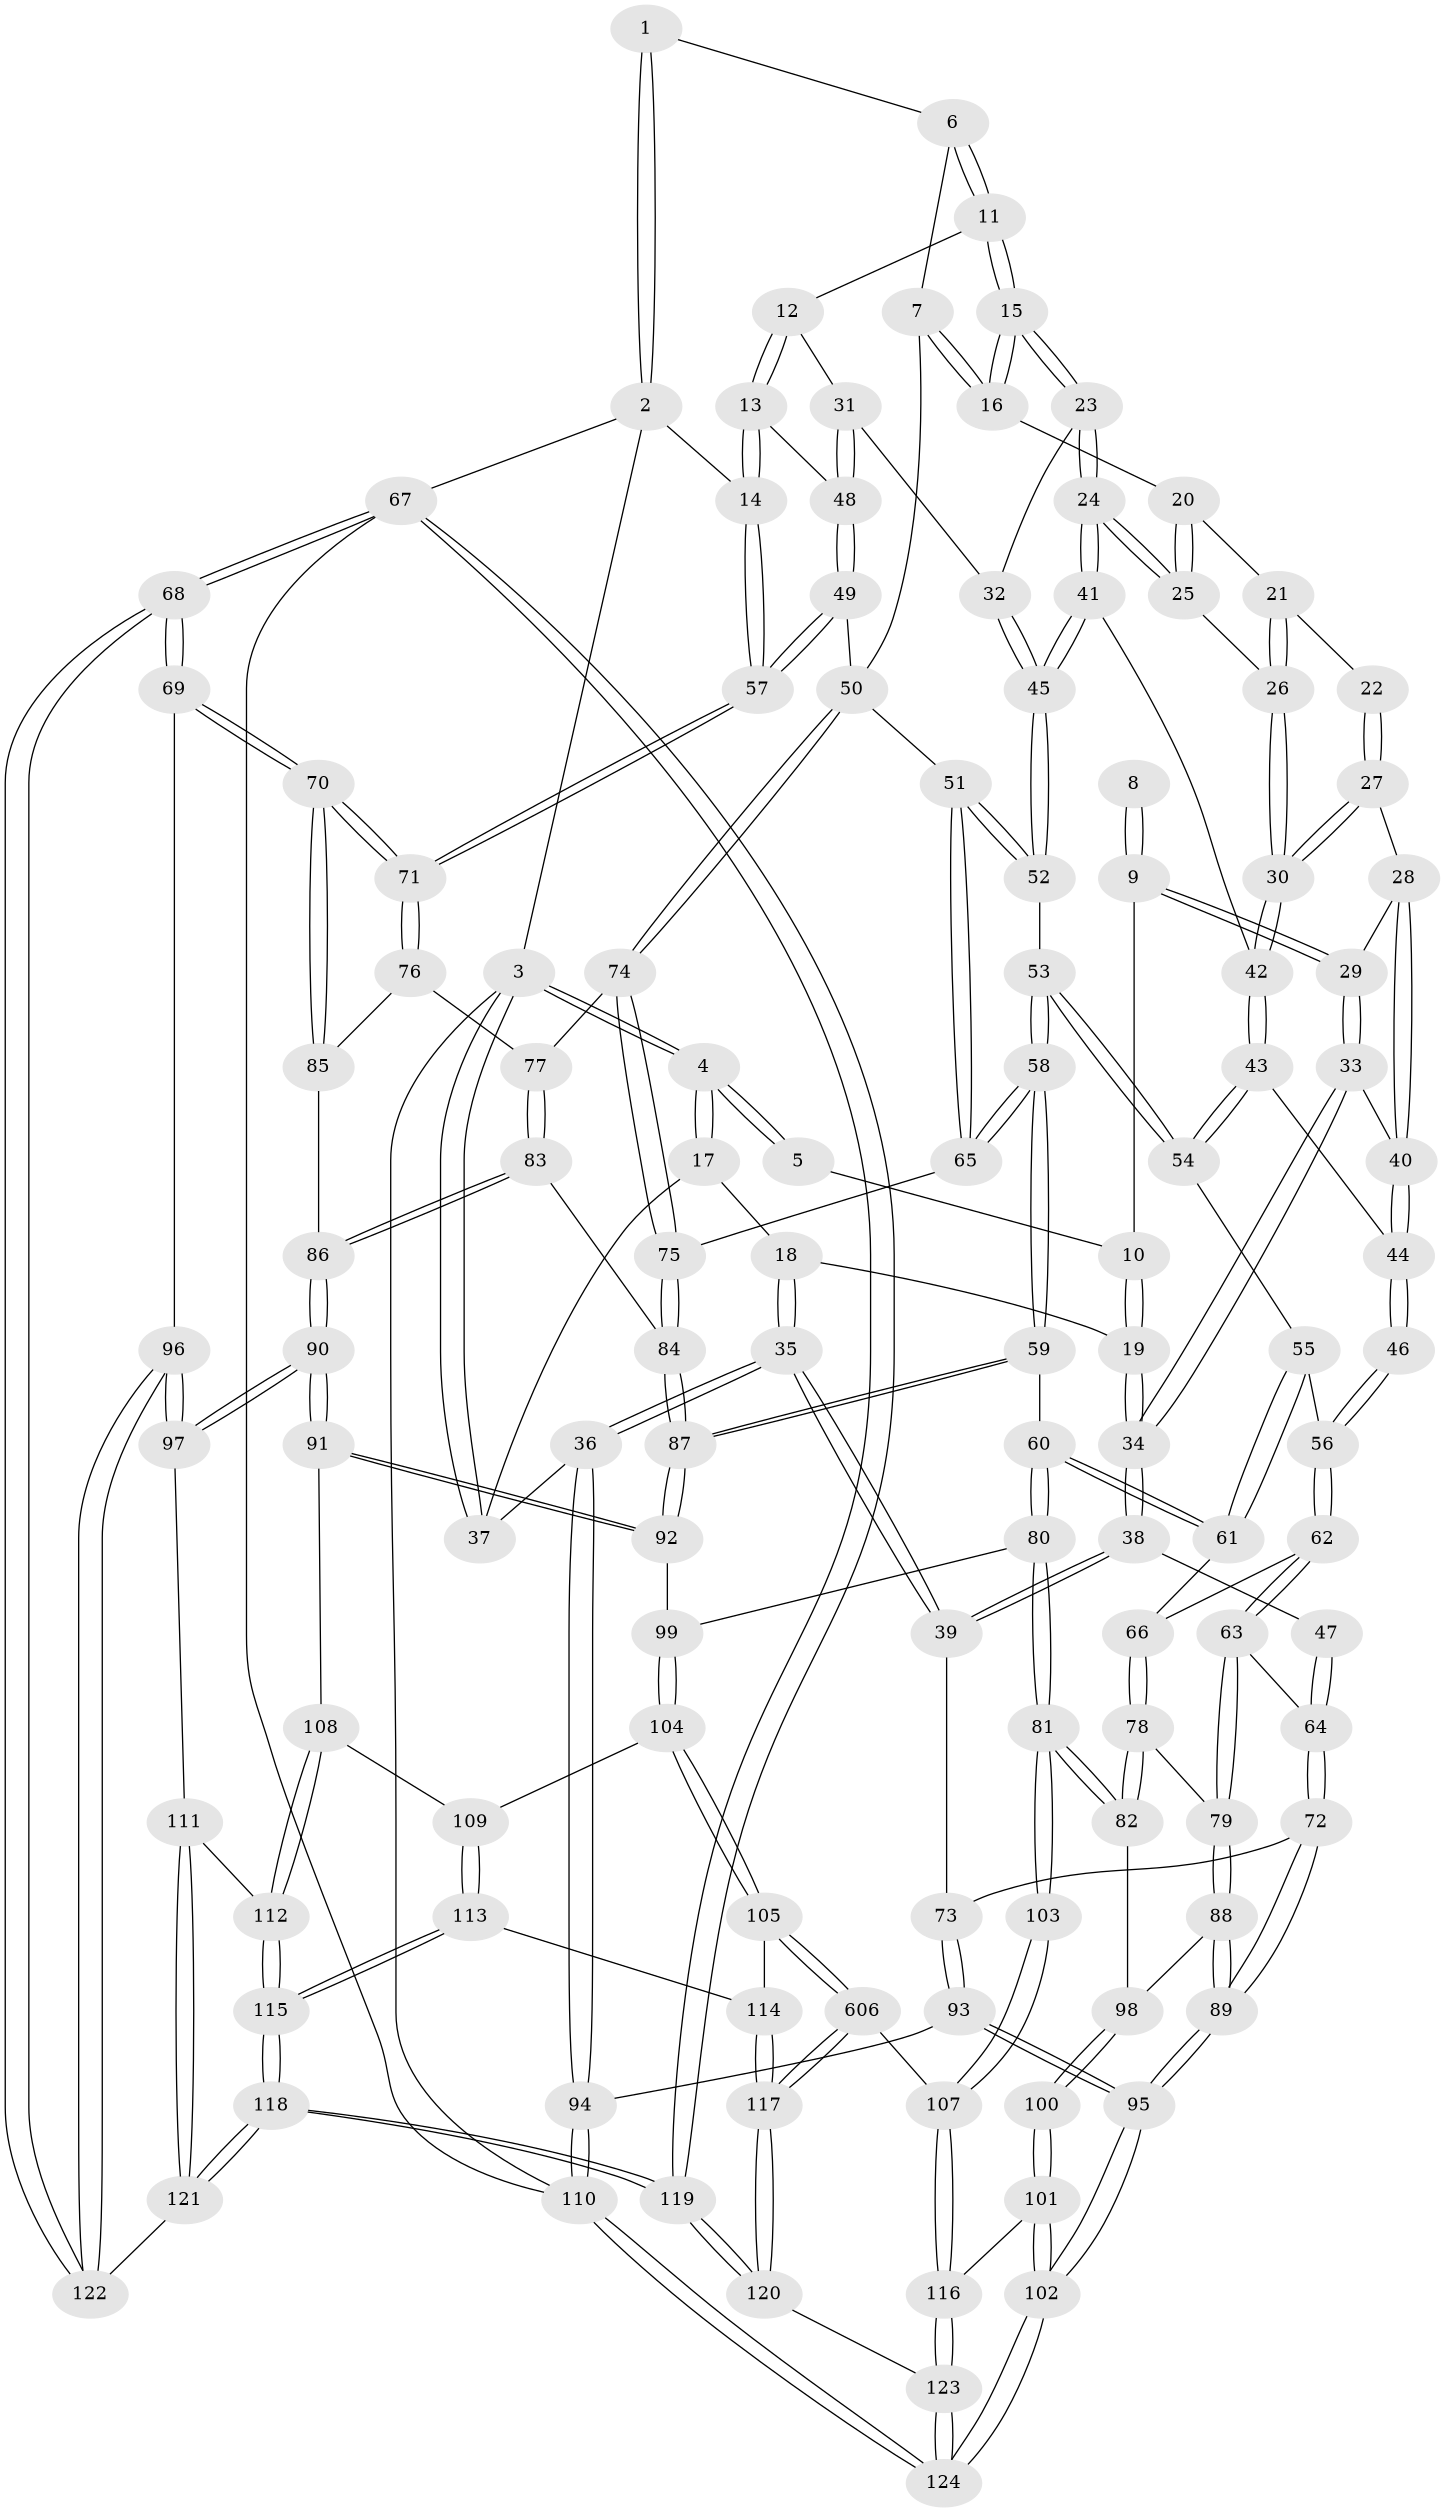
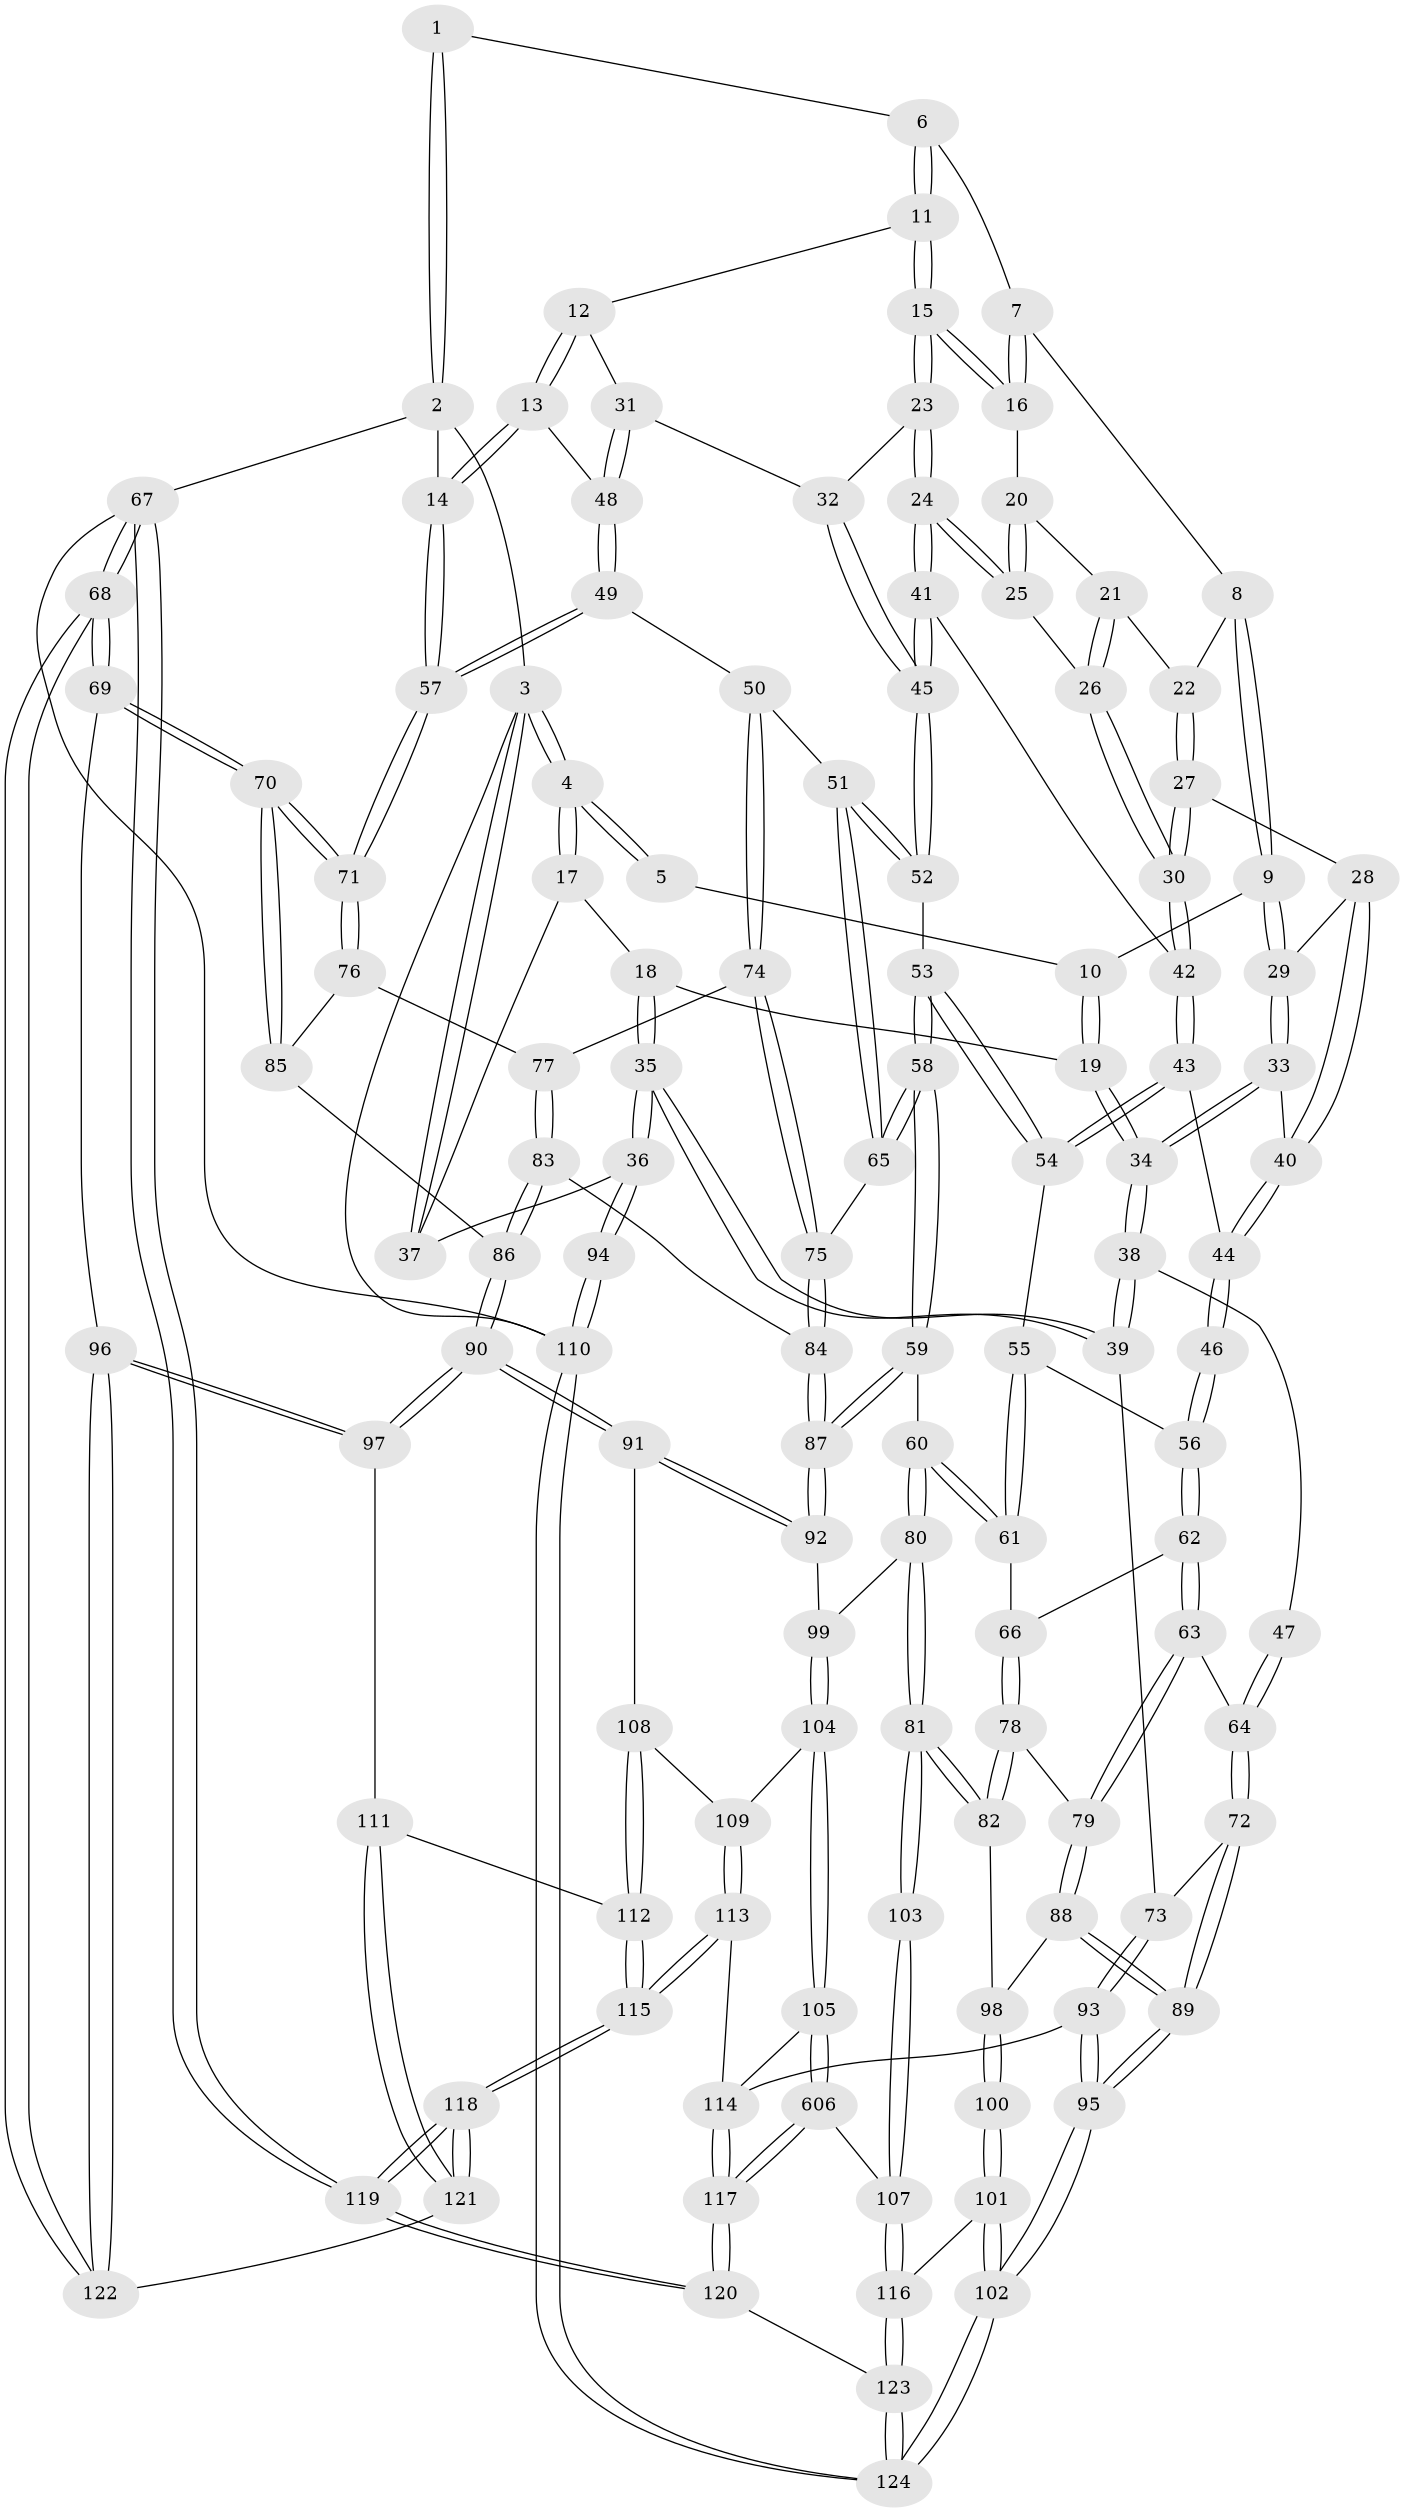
edge "7" -- "50": now "7" -- "8"
edge "8" -- "22": added
edge "93" -- "94": now "93" -- "114"
